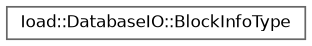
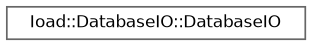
node "Ioad::DatabaseIO::BlockInfoType": label "Ioad::DatabaseIO::BlockInfoType" -> "Ioad::DatabaseIO::DatabaseIO"
